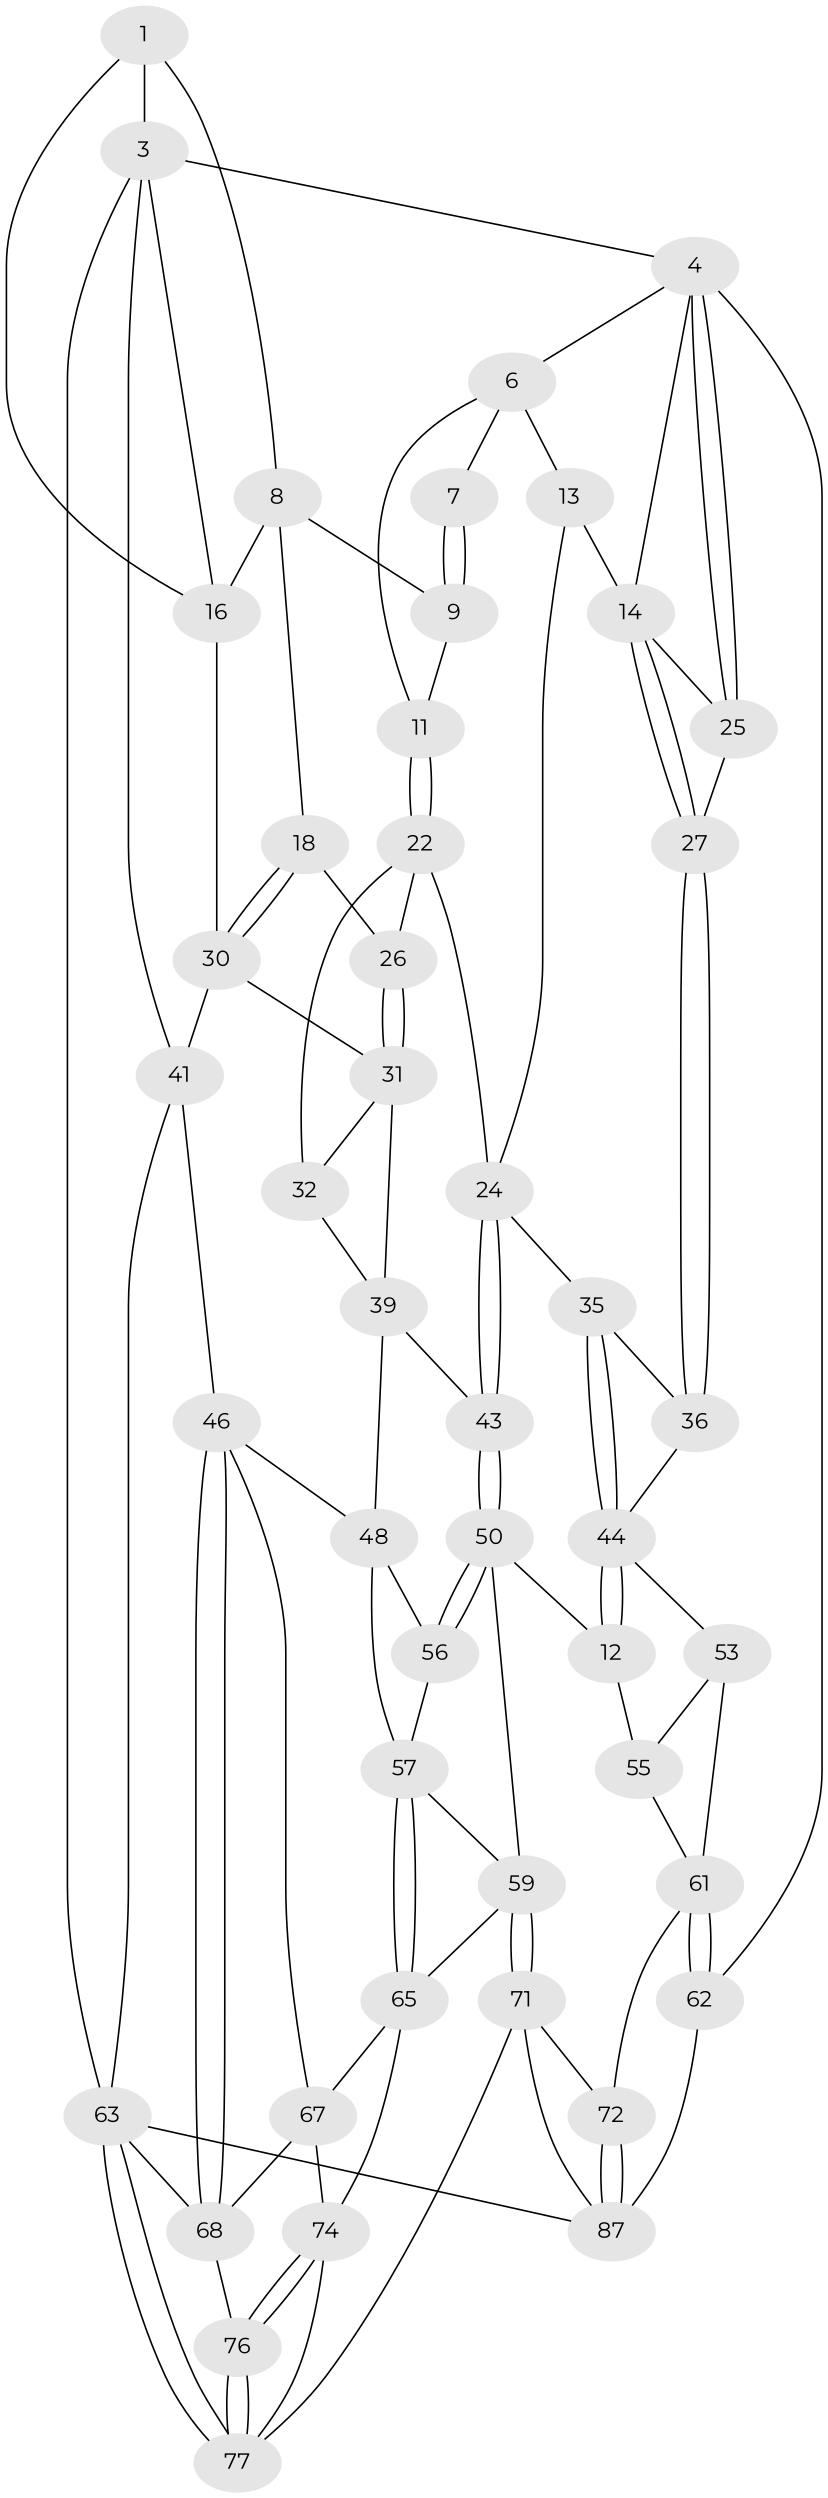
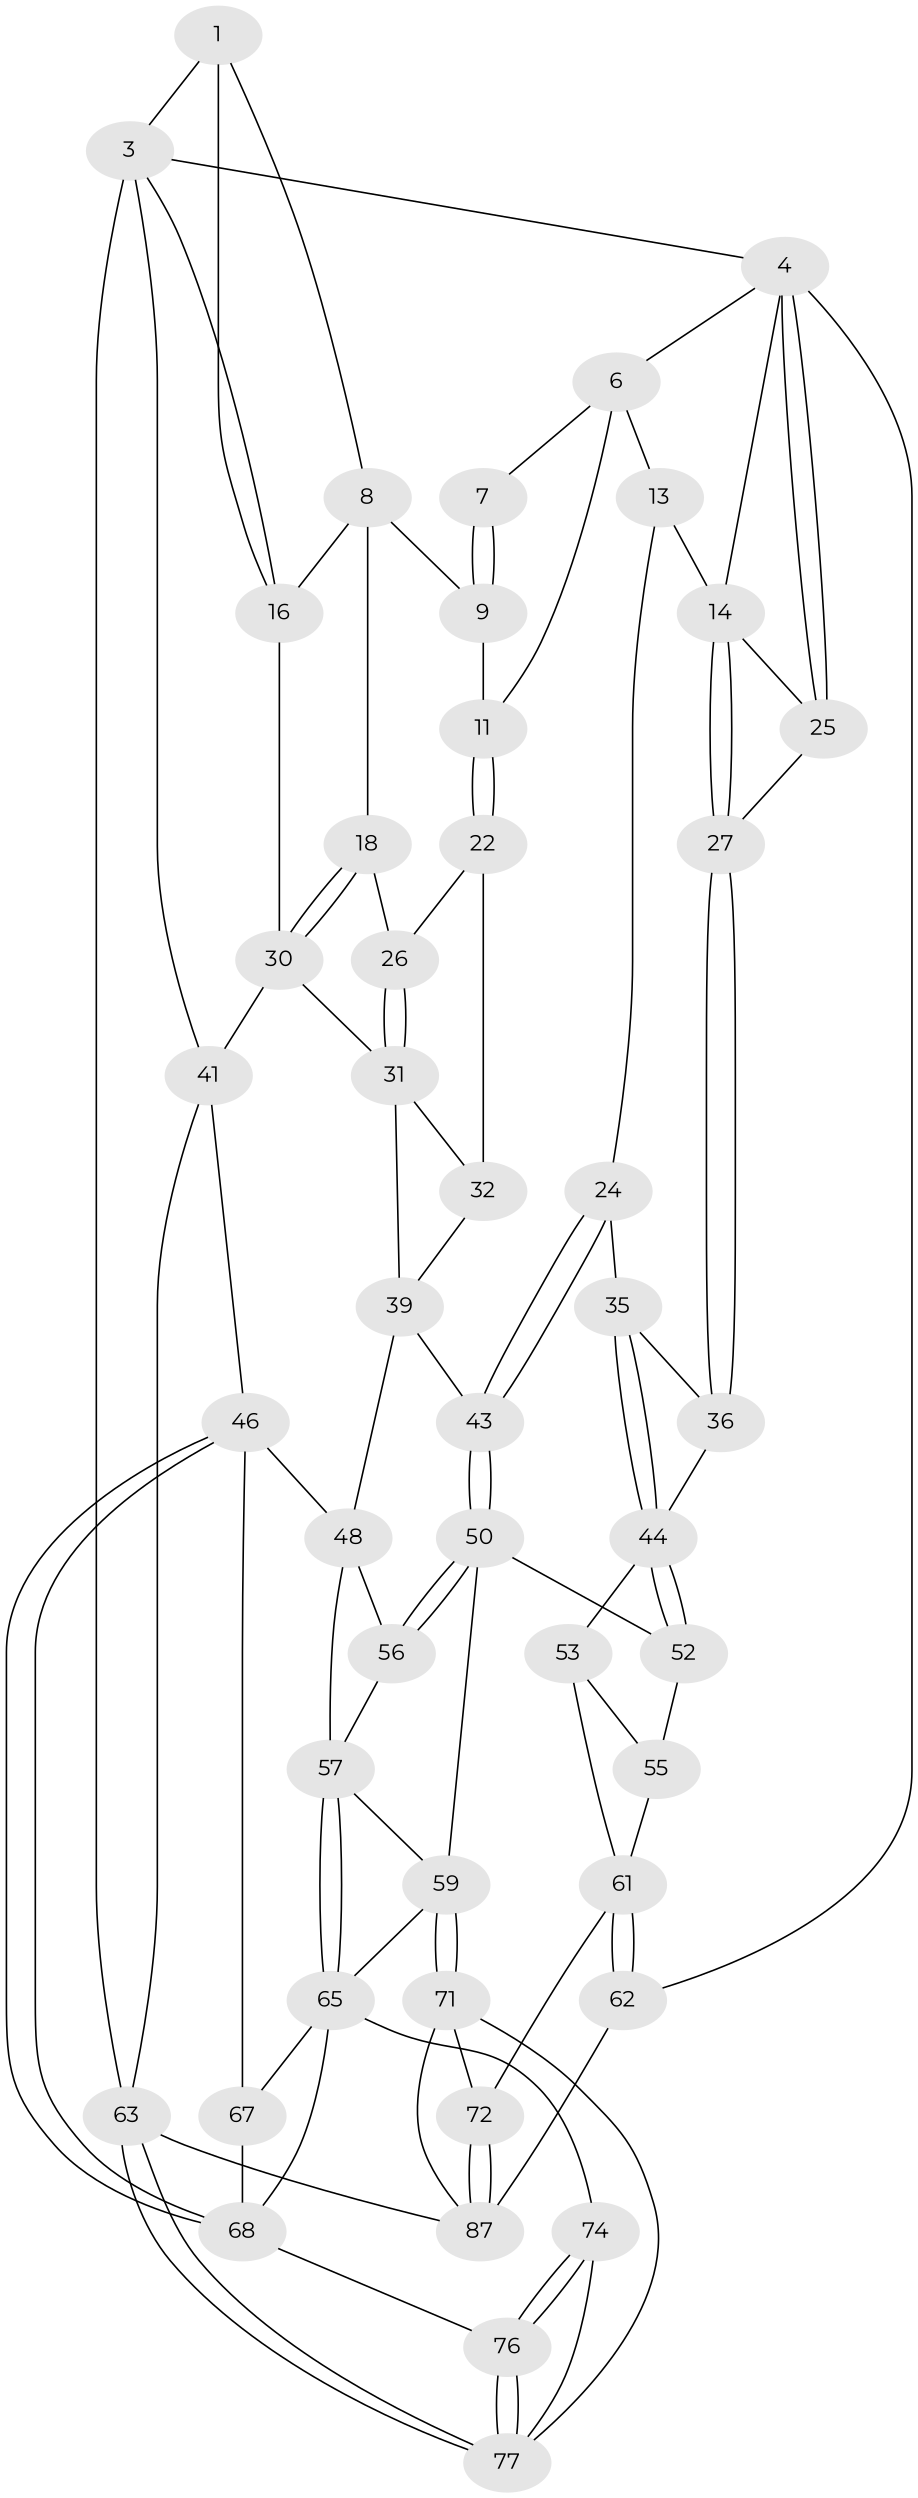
edge "22" -- "24": removed
node "12": label "12" -> "52"
edge "63" -- "68": now "65" -- "68"
edge "67" -- "74": removed
